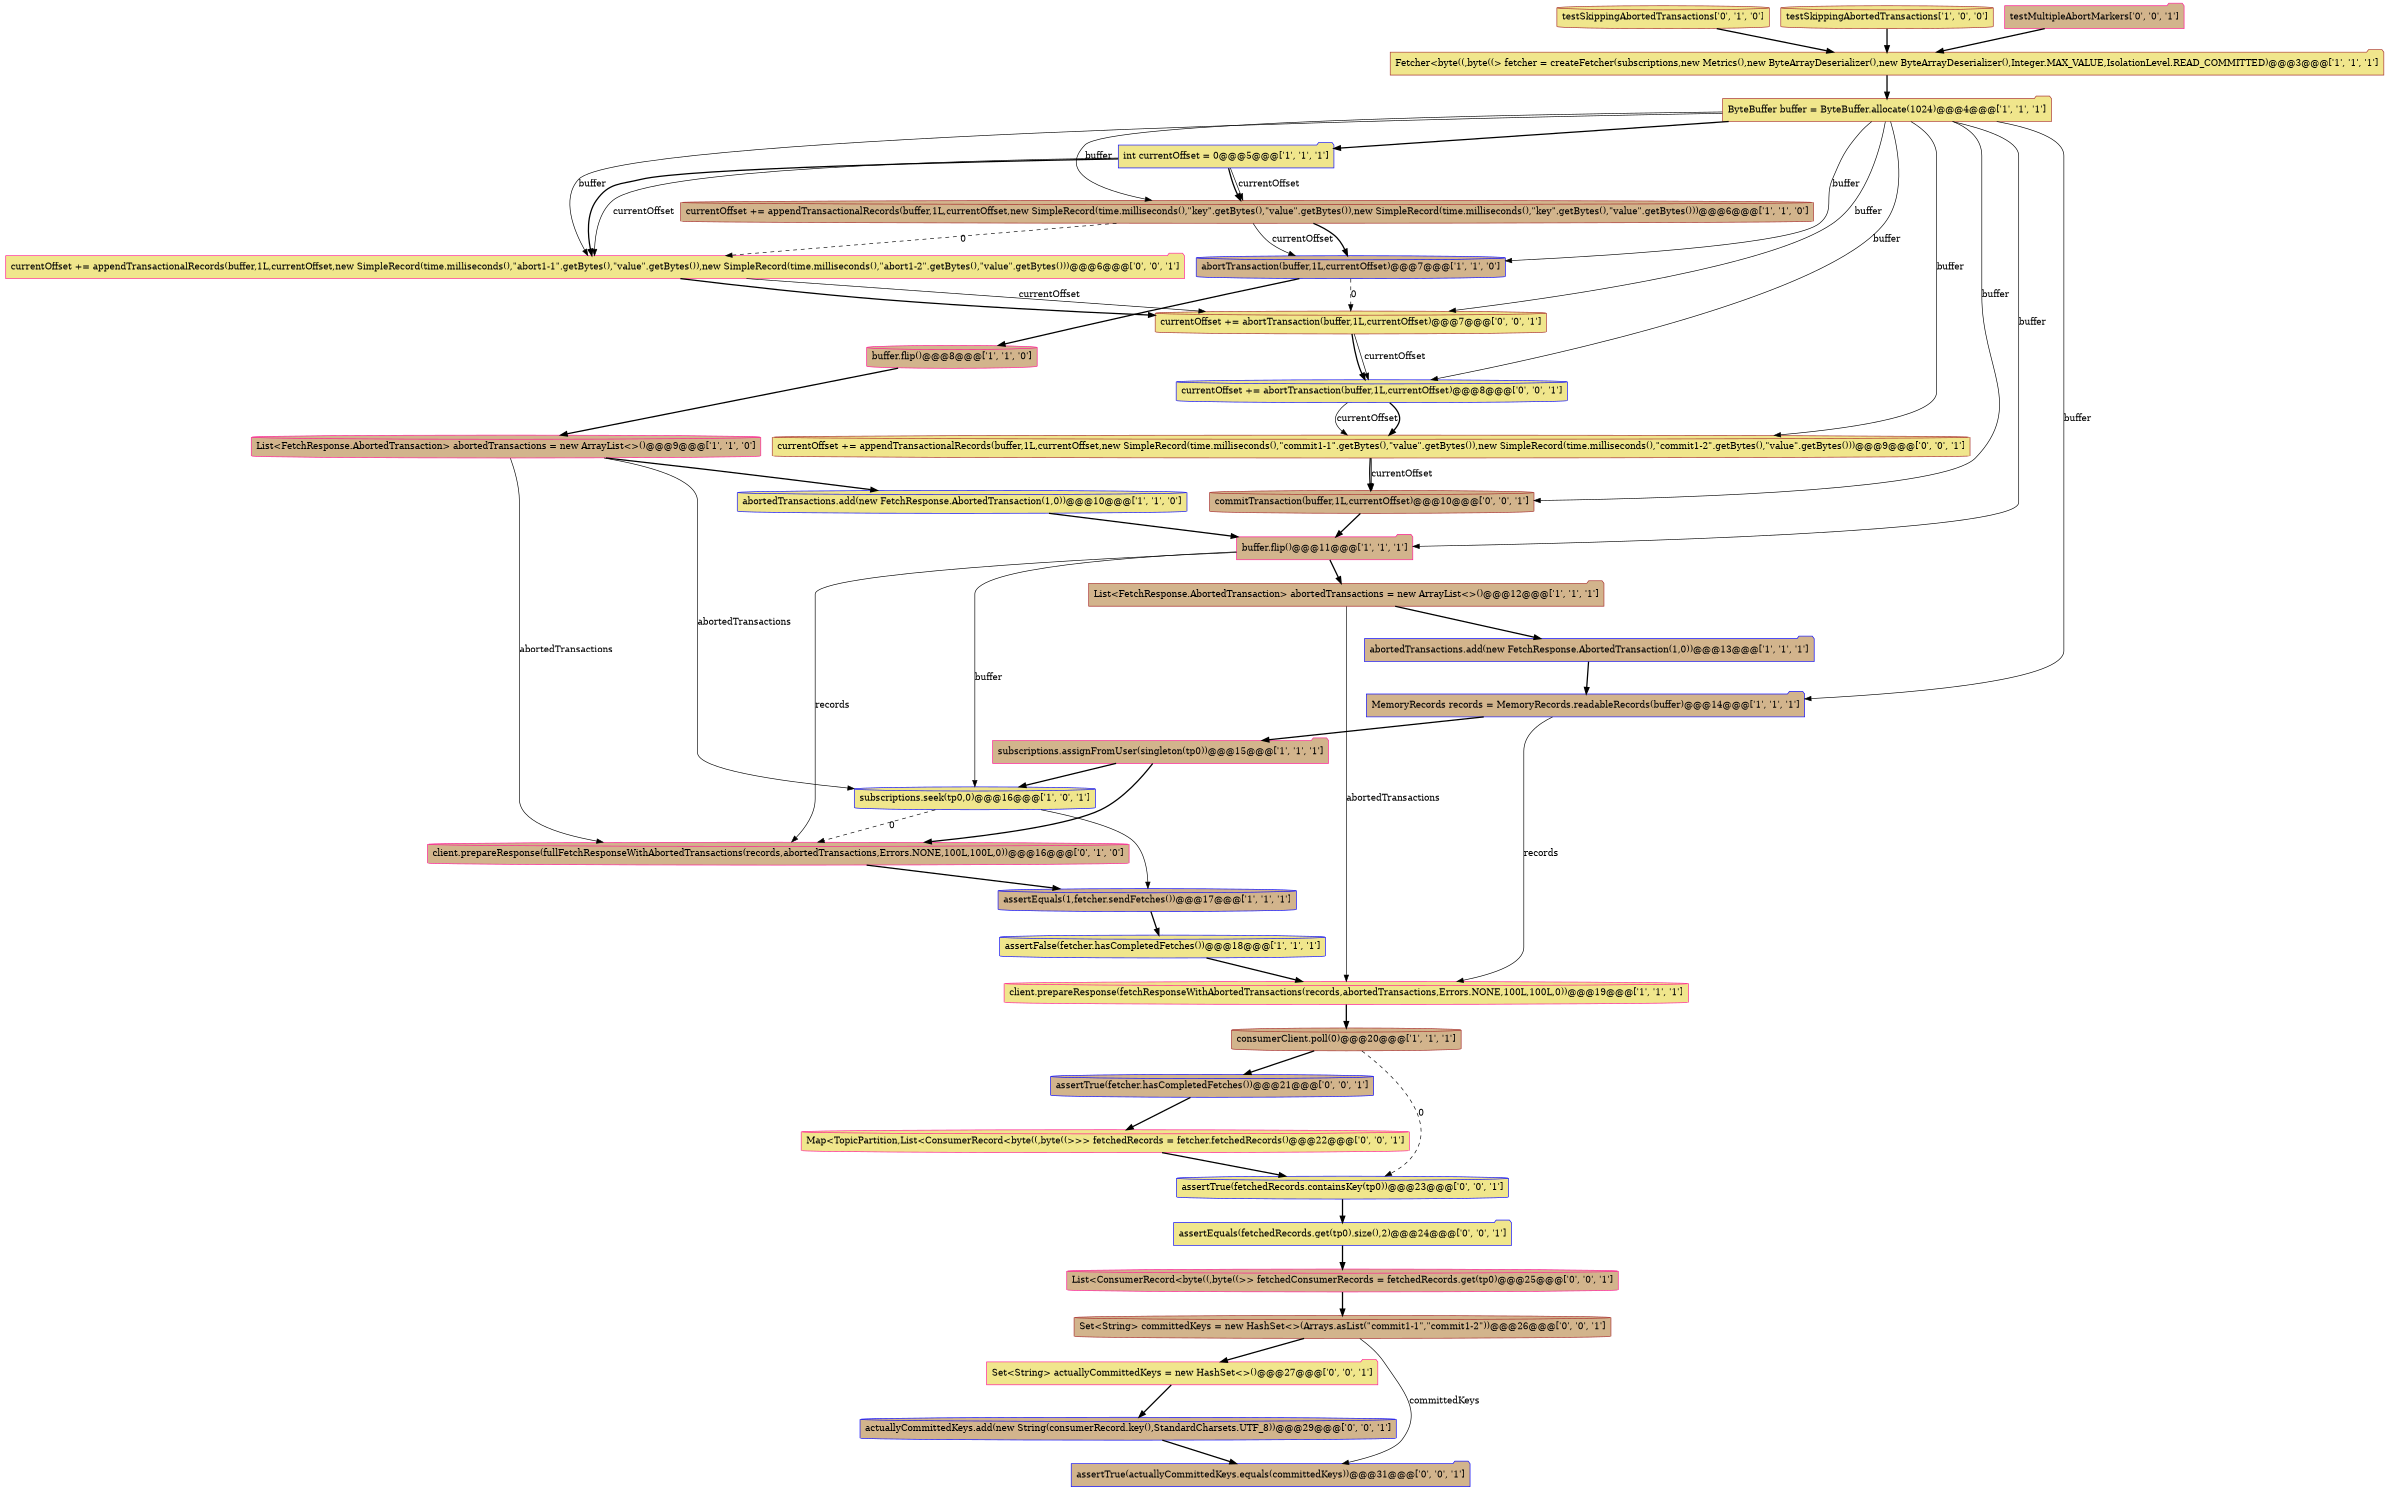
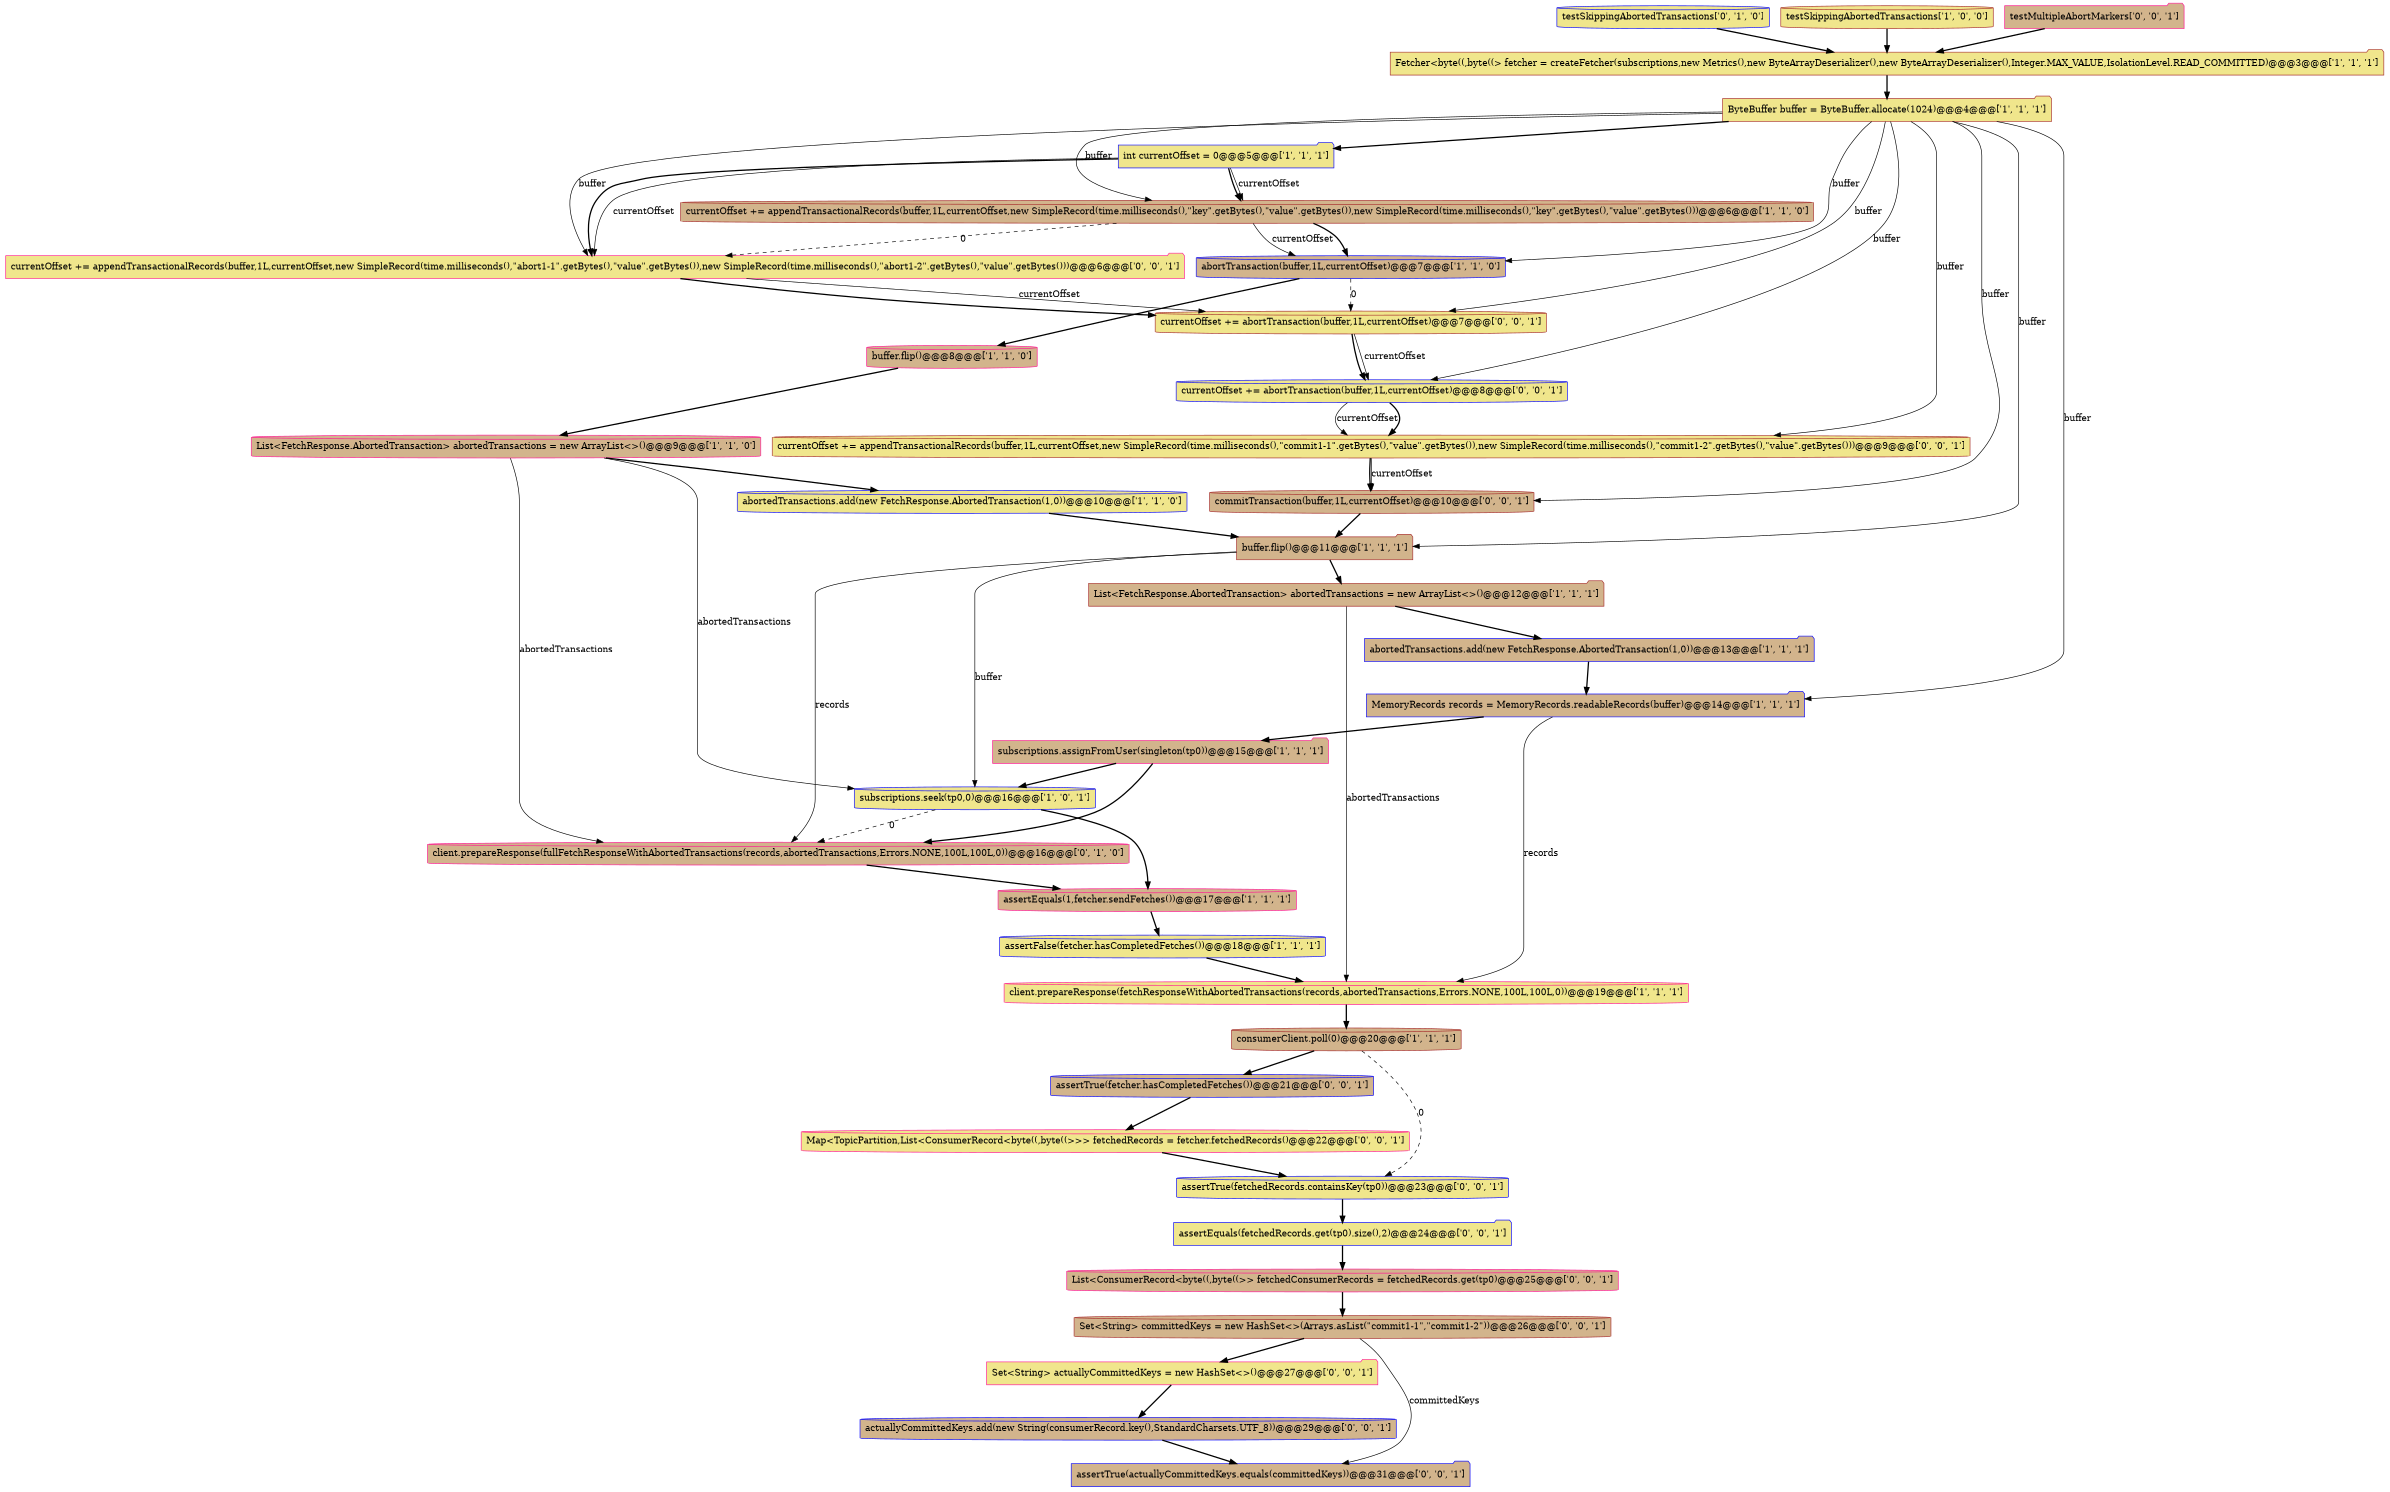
node "testSkippingAbortedTransactions['0', '1', '0']": color brown -> blue
node "buffer.flip()@@@11@@@['1', '1', '1']": color deeppink -> brown
edge "subscriptions.seek(tp0,0)@@@16@@@['1', '0', '1']" -> "assertEquals(1,fetcher.sendFetches())@@@17@@@['1', '1', '1']": style solid -> bold
node "assertEquals(1,fetcher.sendFetches())@@@17@@@['1', '1', '1']": color blue -> deeppink
